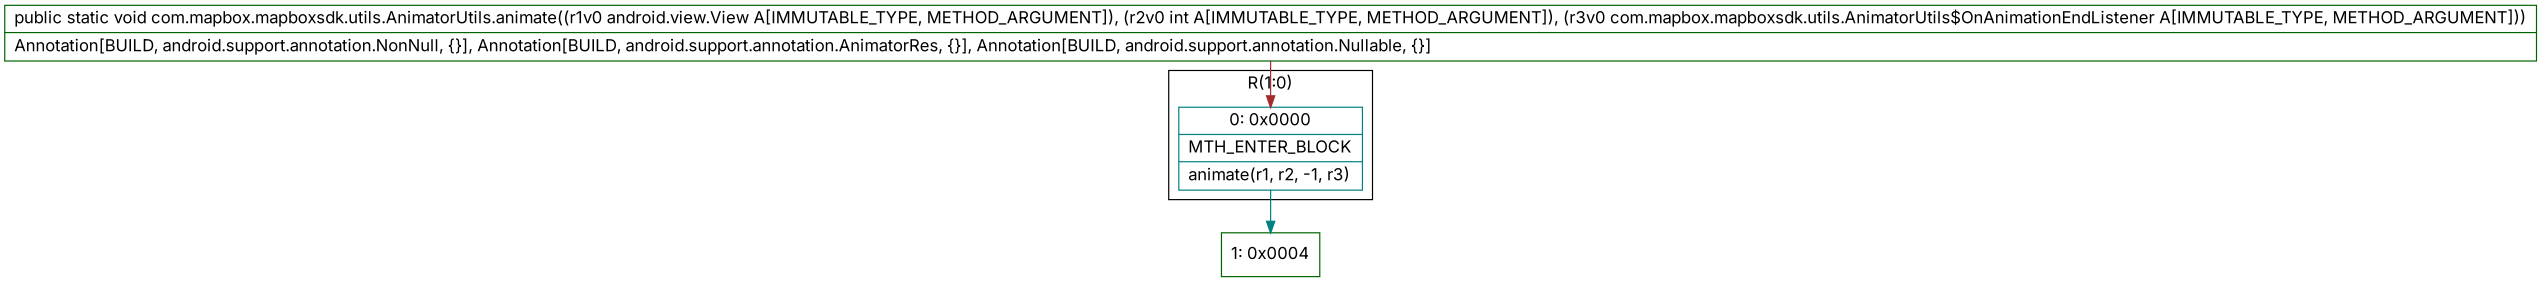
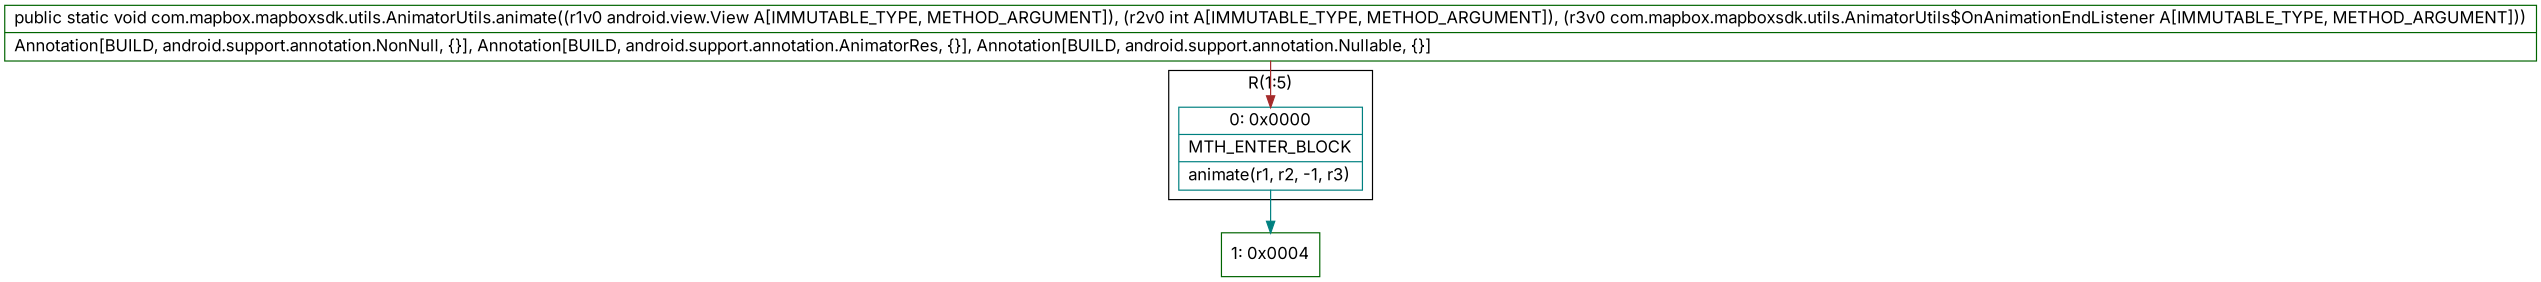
cluster "R(1:0)": label "R(1:0)" -> "R(1:5)"
